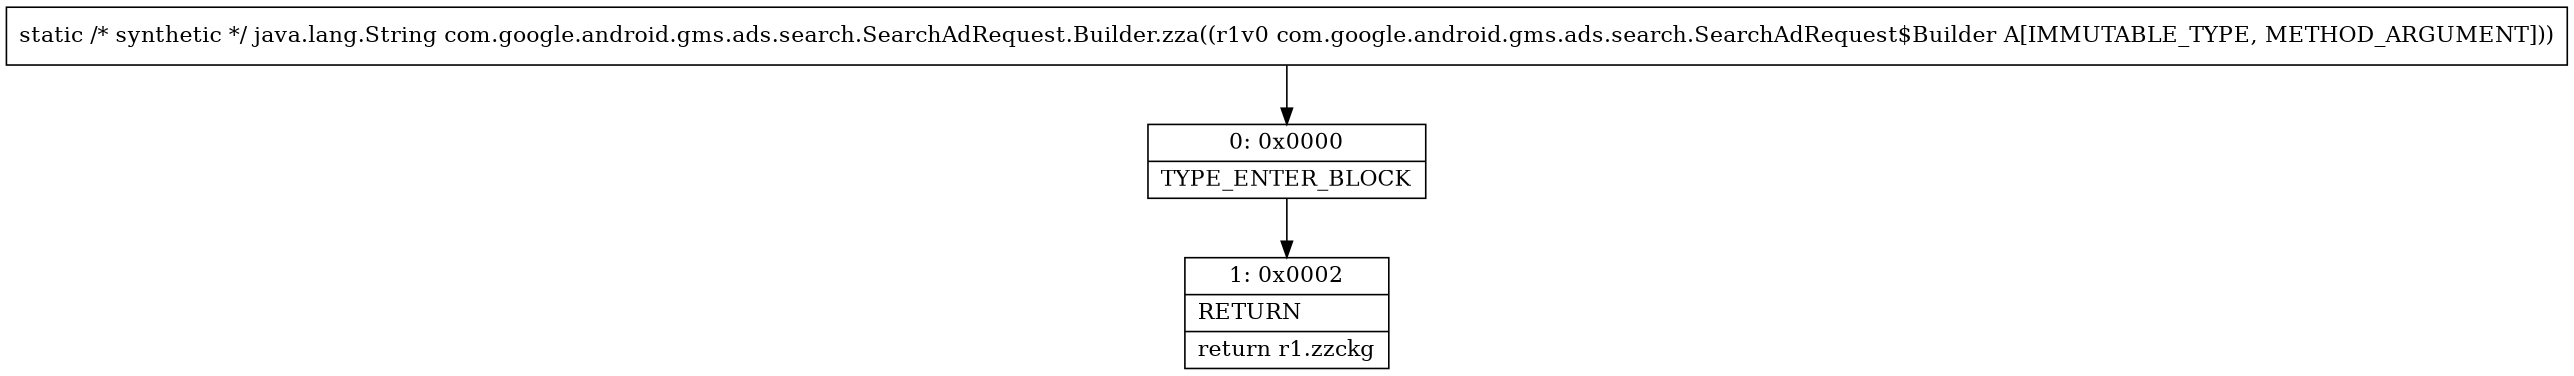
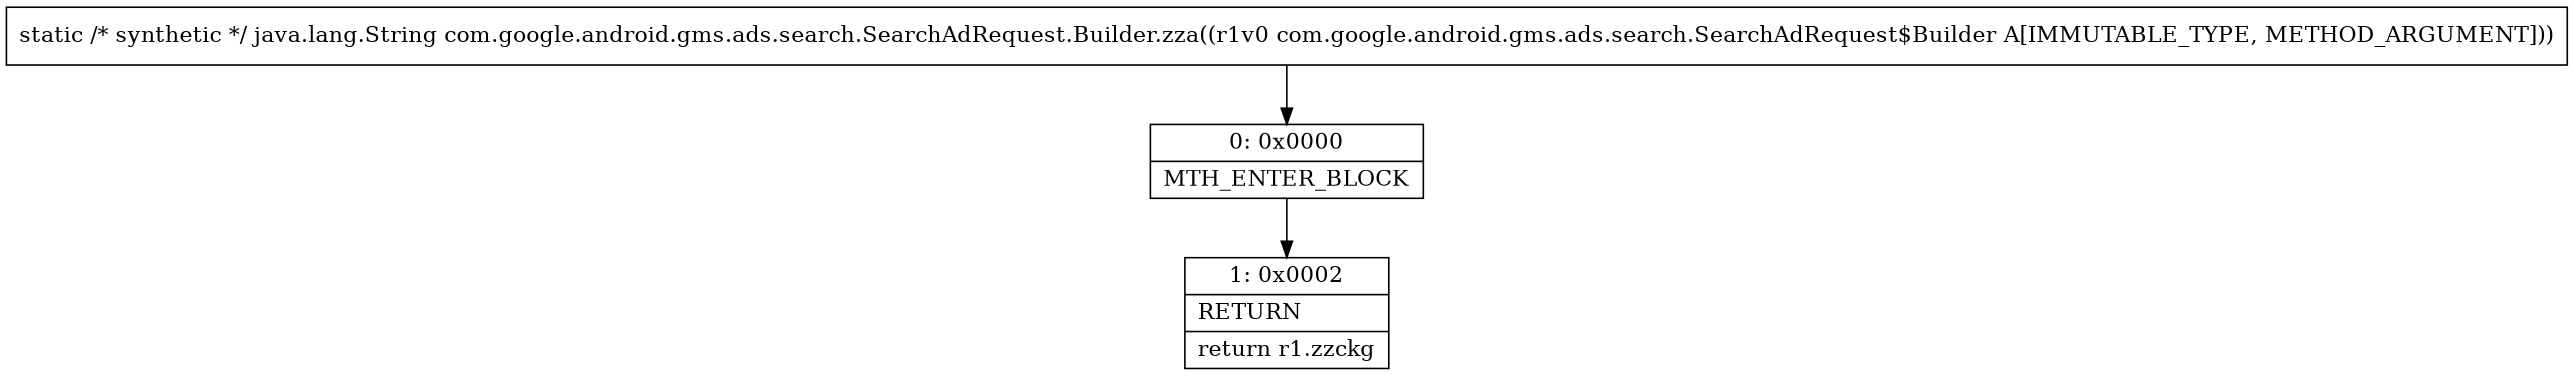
node "0: 0x0000": text "TYPE_ENTER_BLOCK" -> "MTH_ENTER_BLOCK"
